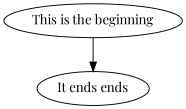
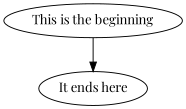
node "It ends ends": label "It ends ends" -> "It ends here"
